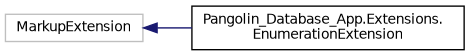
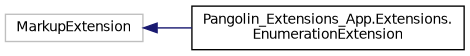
node "Pangolin_Database_App.Extensions. EnumerationExtension": label "Pangolin_Database_App.Extensions. EnumerationExtension" -> "Pangolin_Extensions_App.Extensions. EnumerationExtension"
